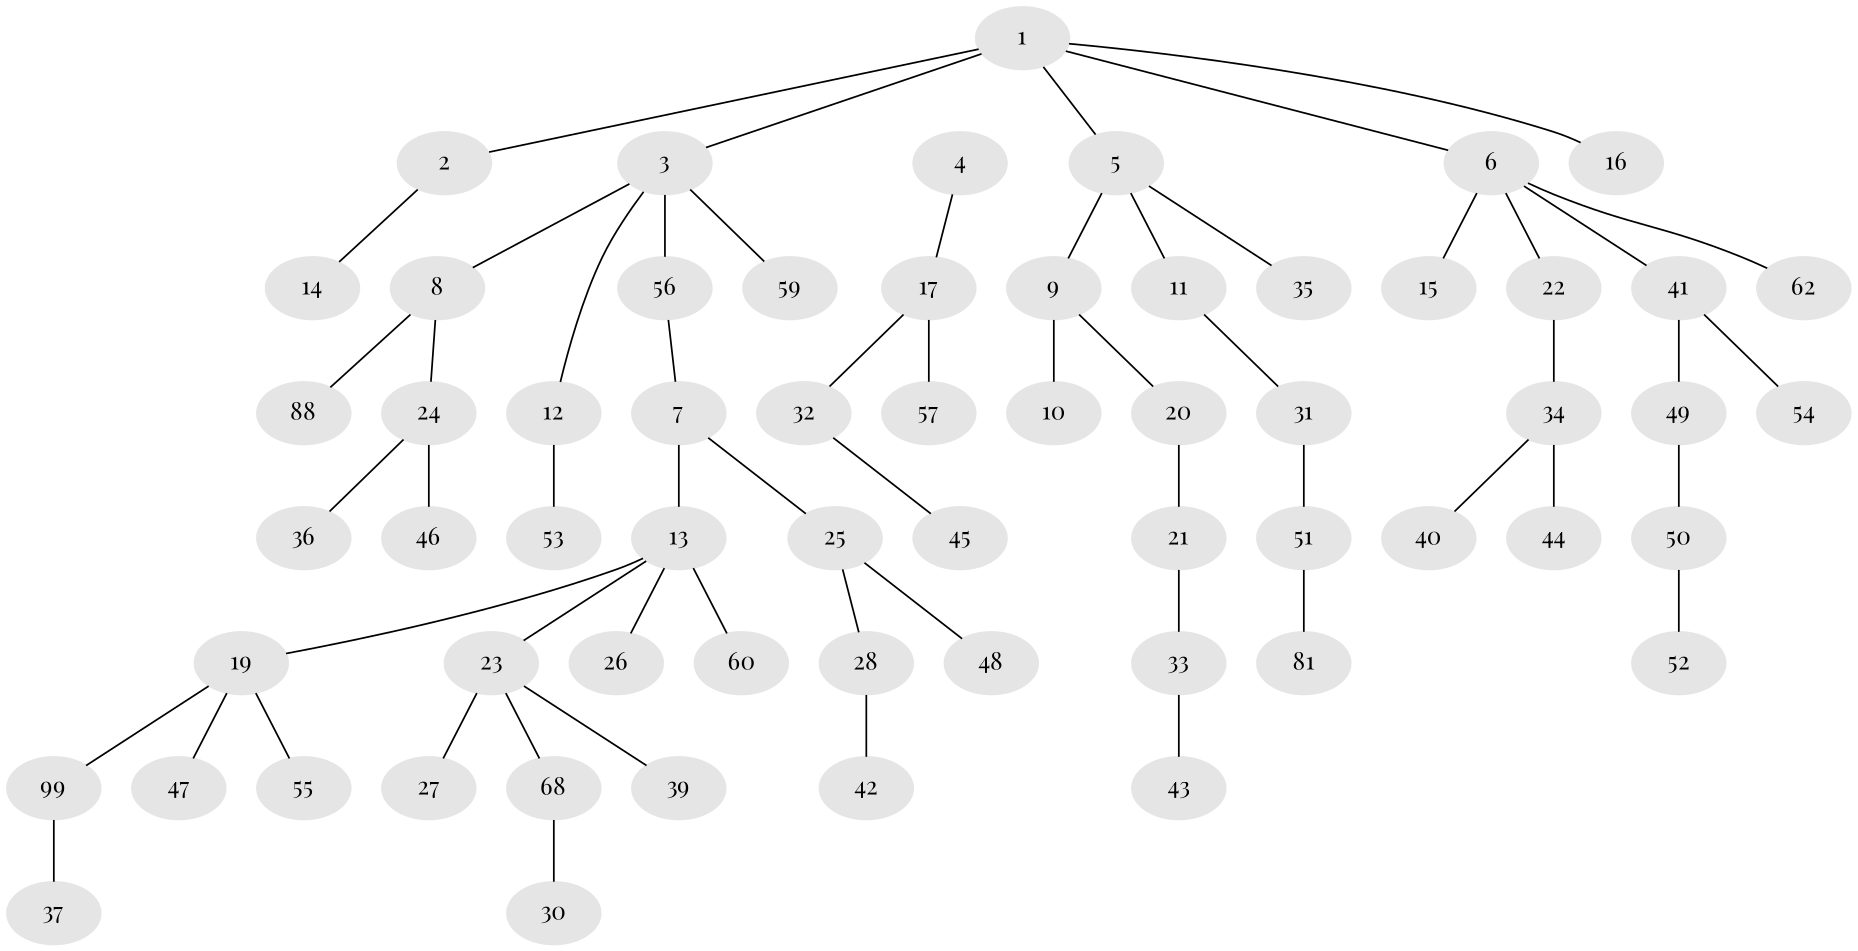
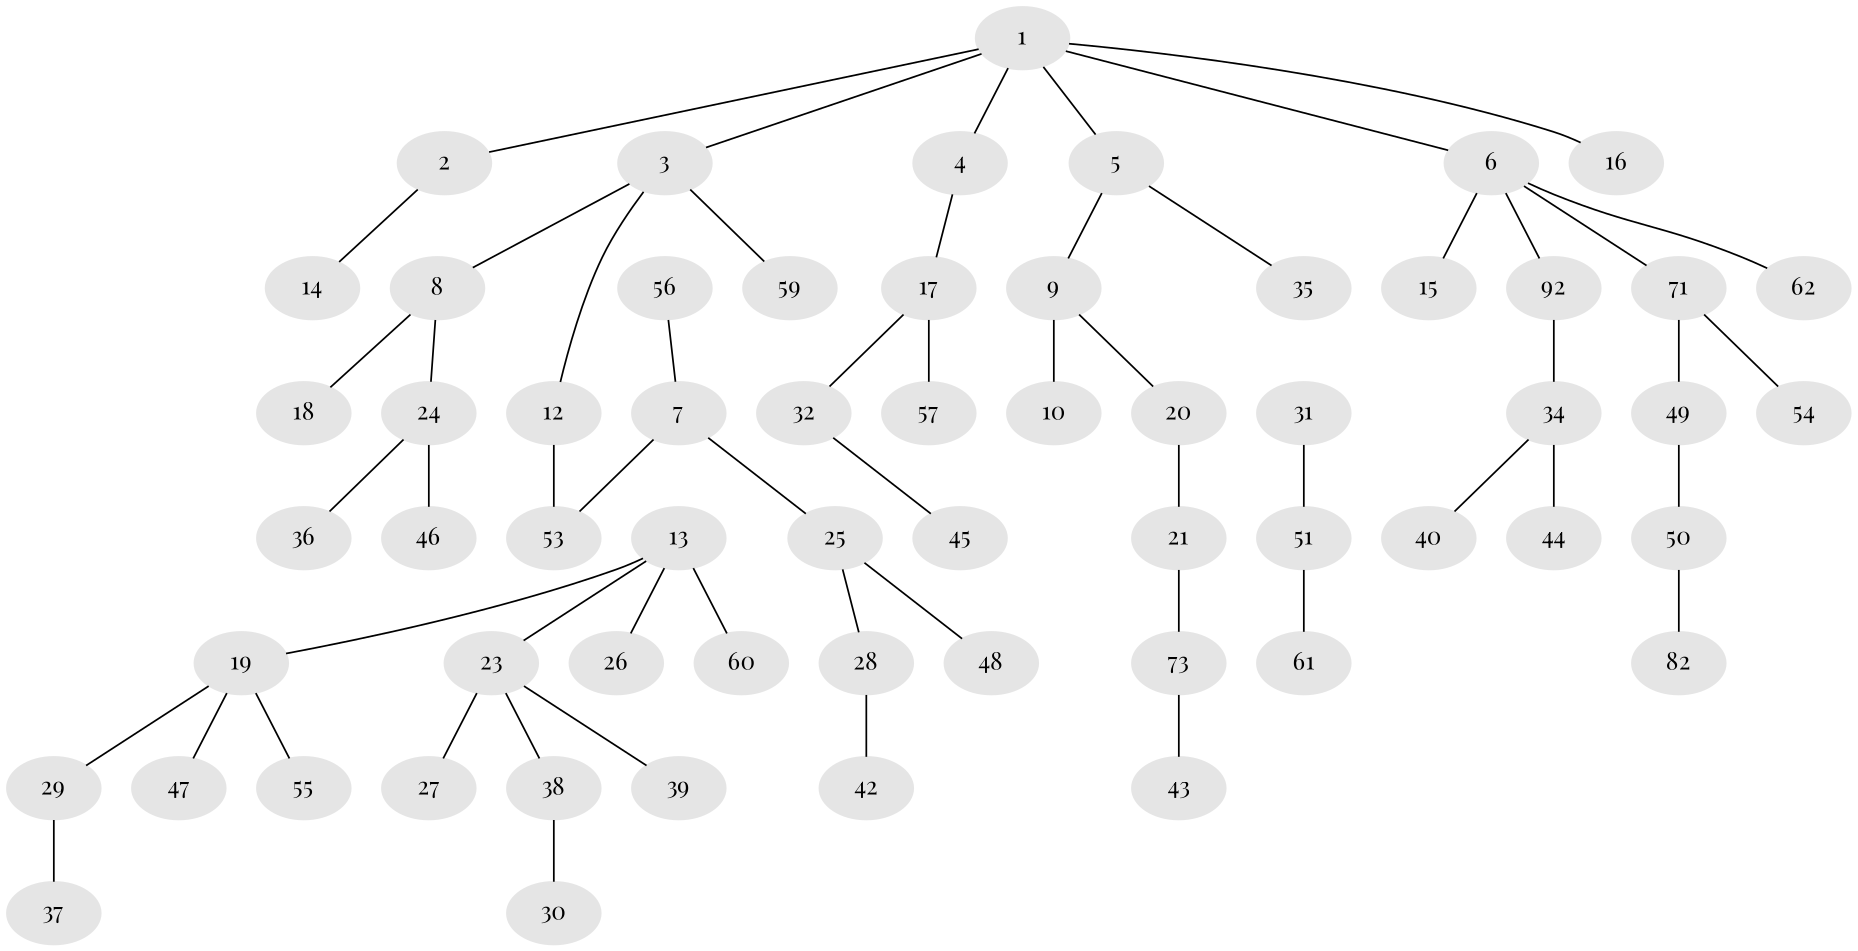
edge "1" -- "4": added
edge "3" -- "56": removed
node "11": removed
node "22": label "22" -> "92"
node "41": label "41" -> "71"
node "88": label "88" -> "18"
edge "7" -- "13": now "7" -- "53"
node "33": label "33" -> "73"
node "81": label "81" -> "61"
node "52": label "52" -> "82"
node "99": label "99" -> "29"
node "68": label "68" -> "38"
